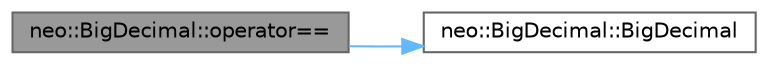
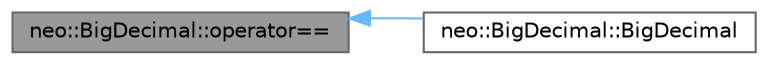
edge "neo::BigDecimal::operator==" -> "neo::BigDecimal::BigDecimal": reversed
